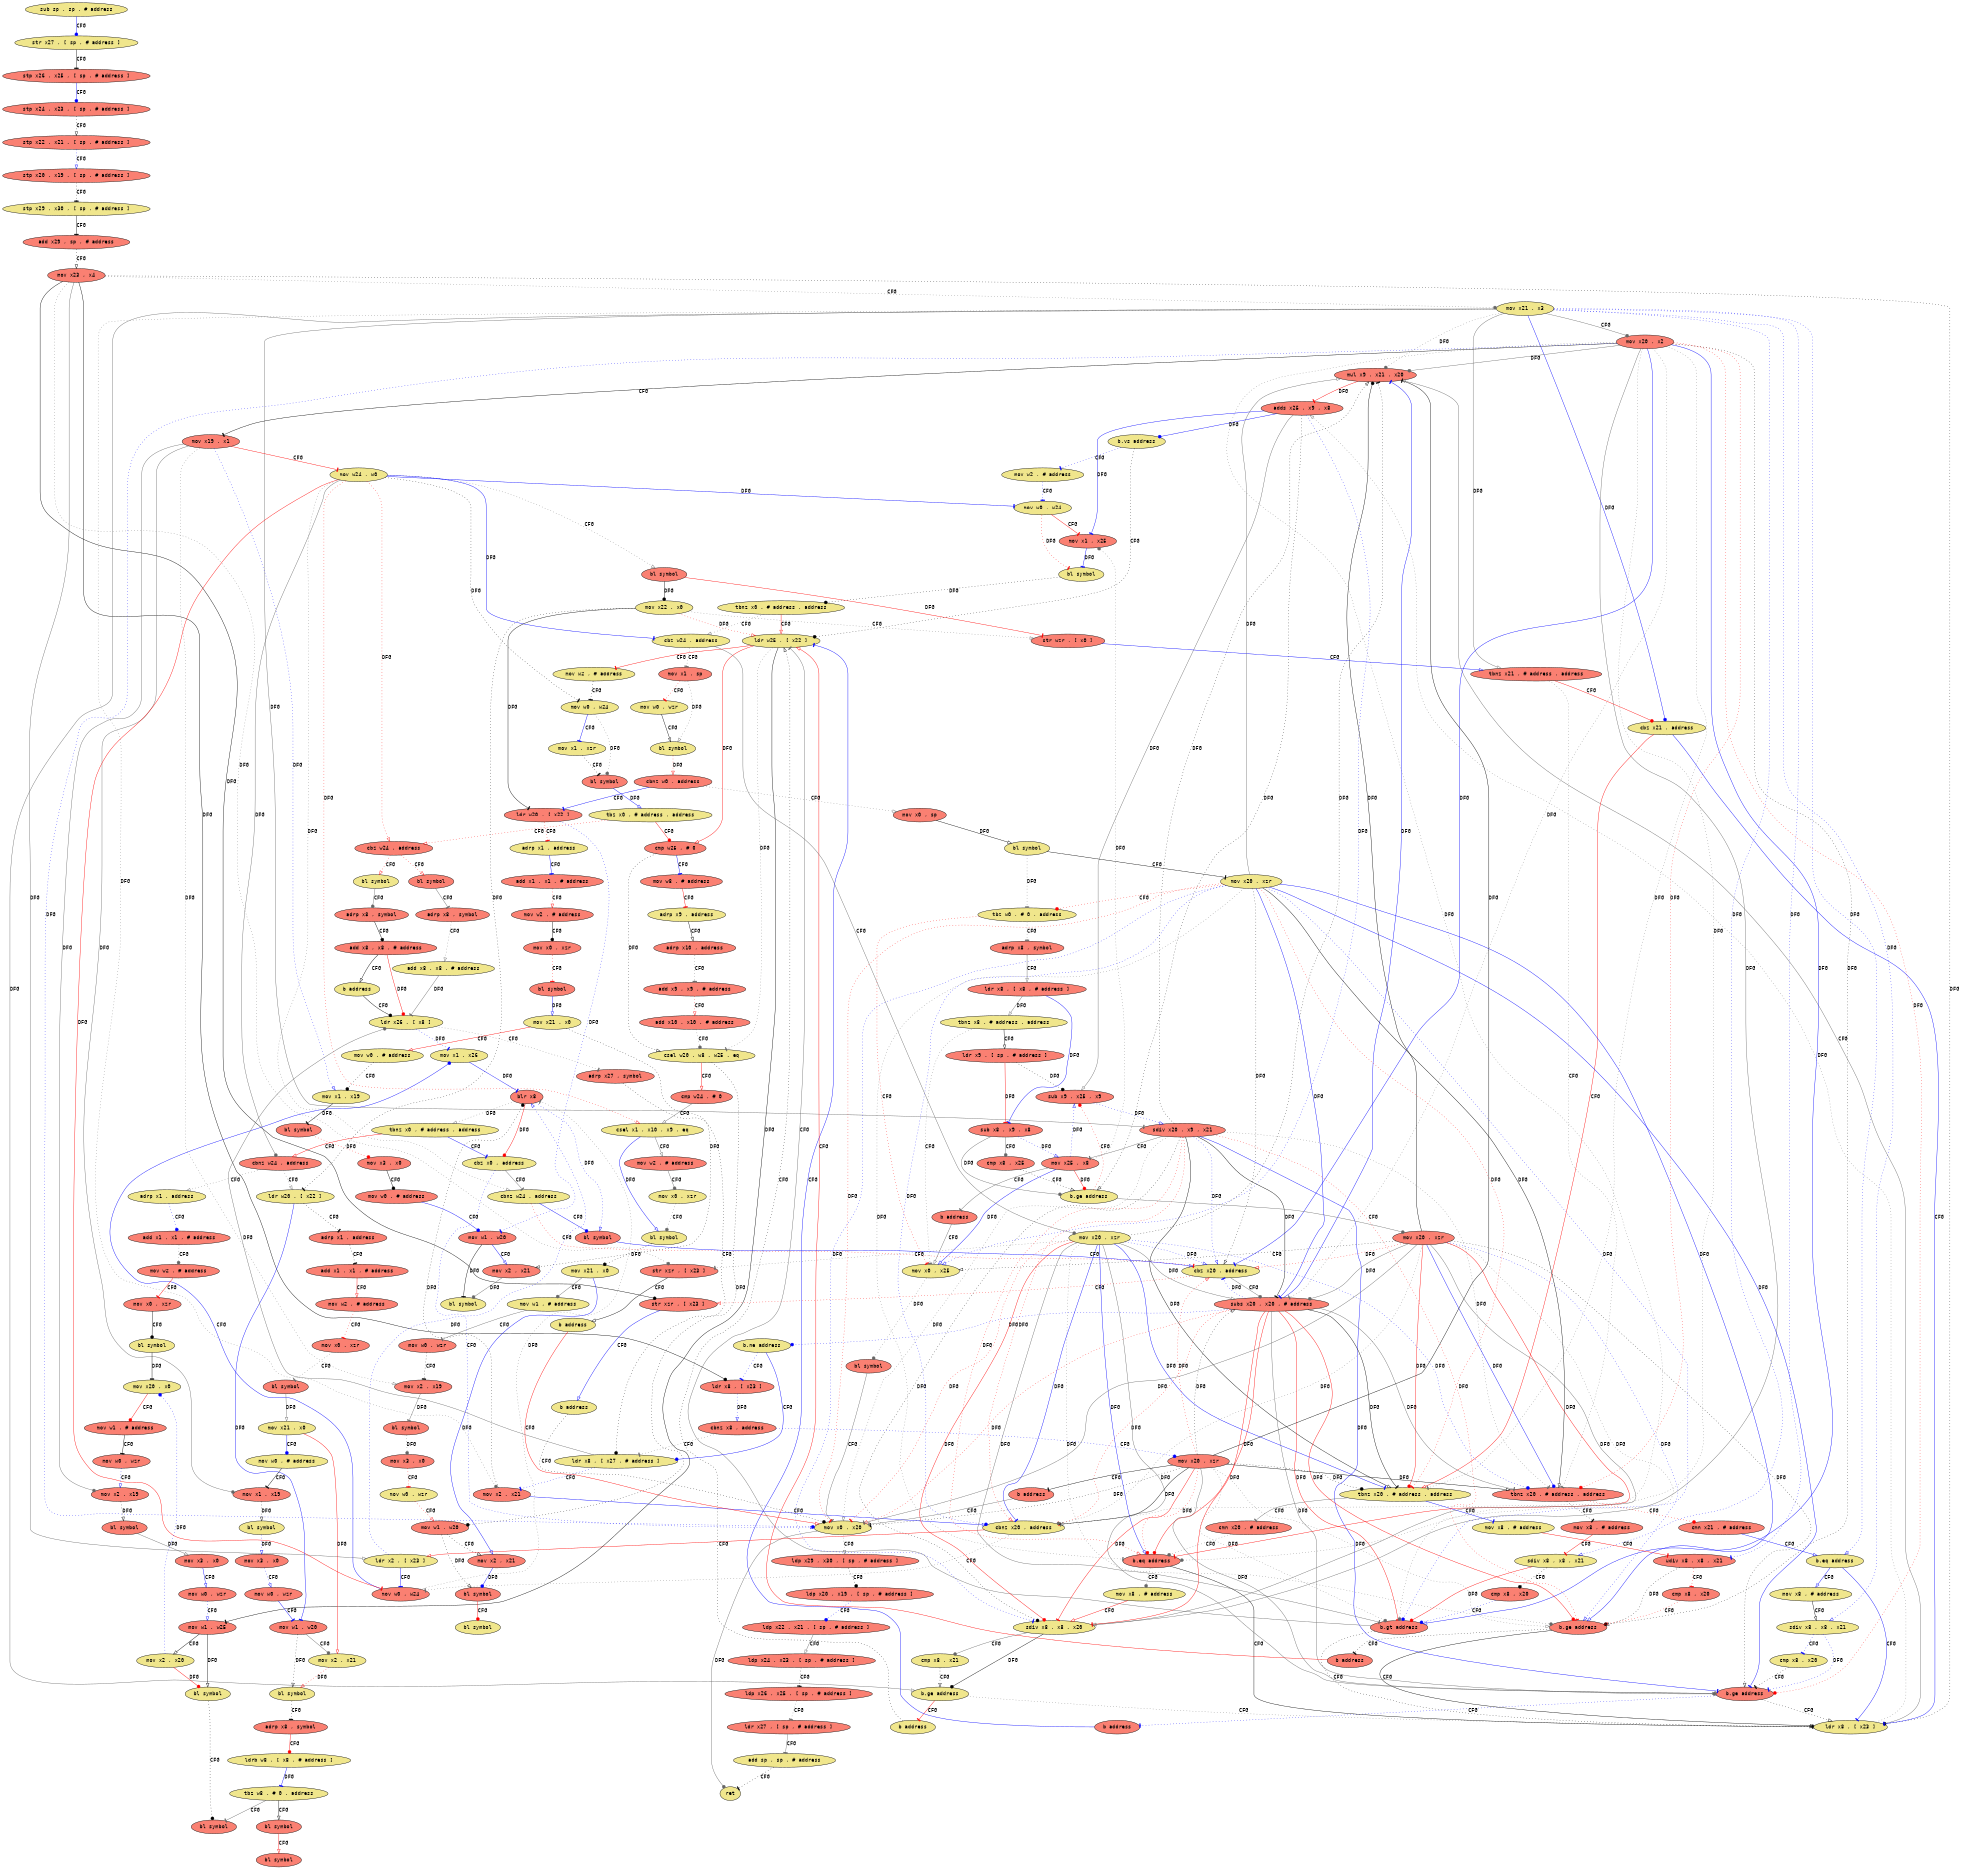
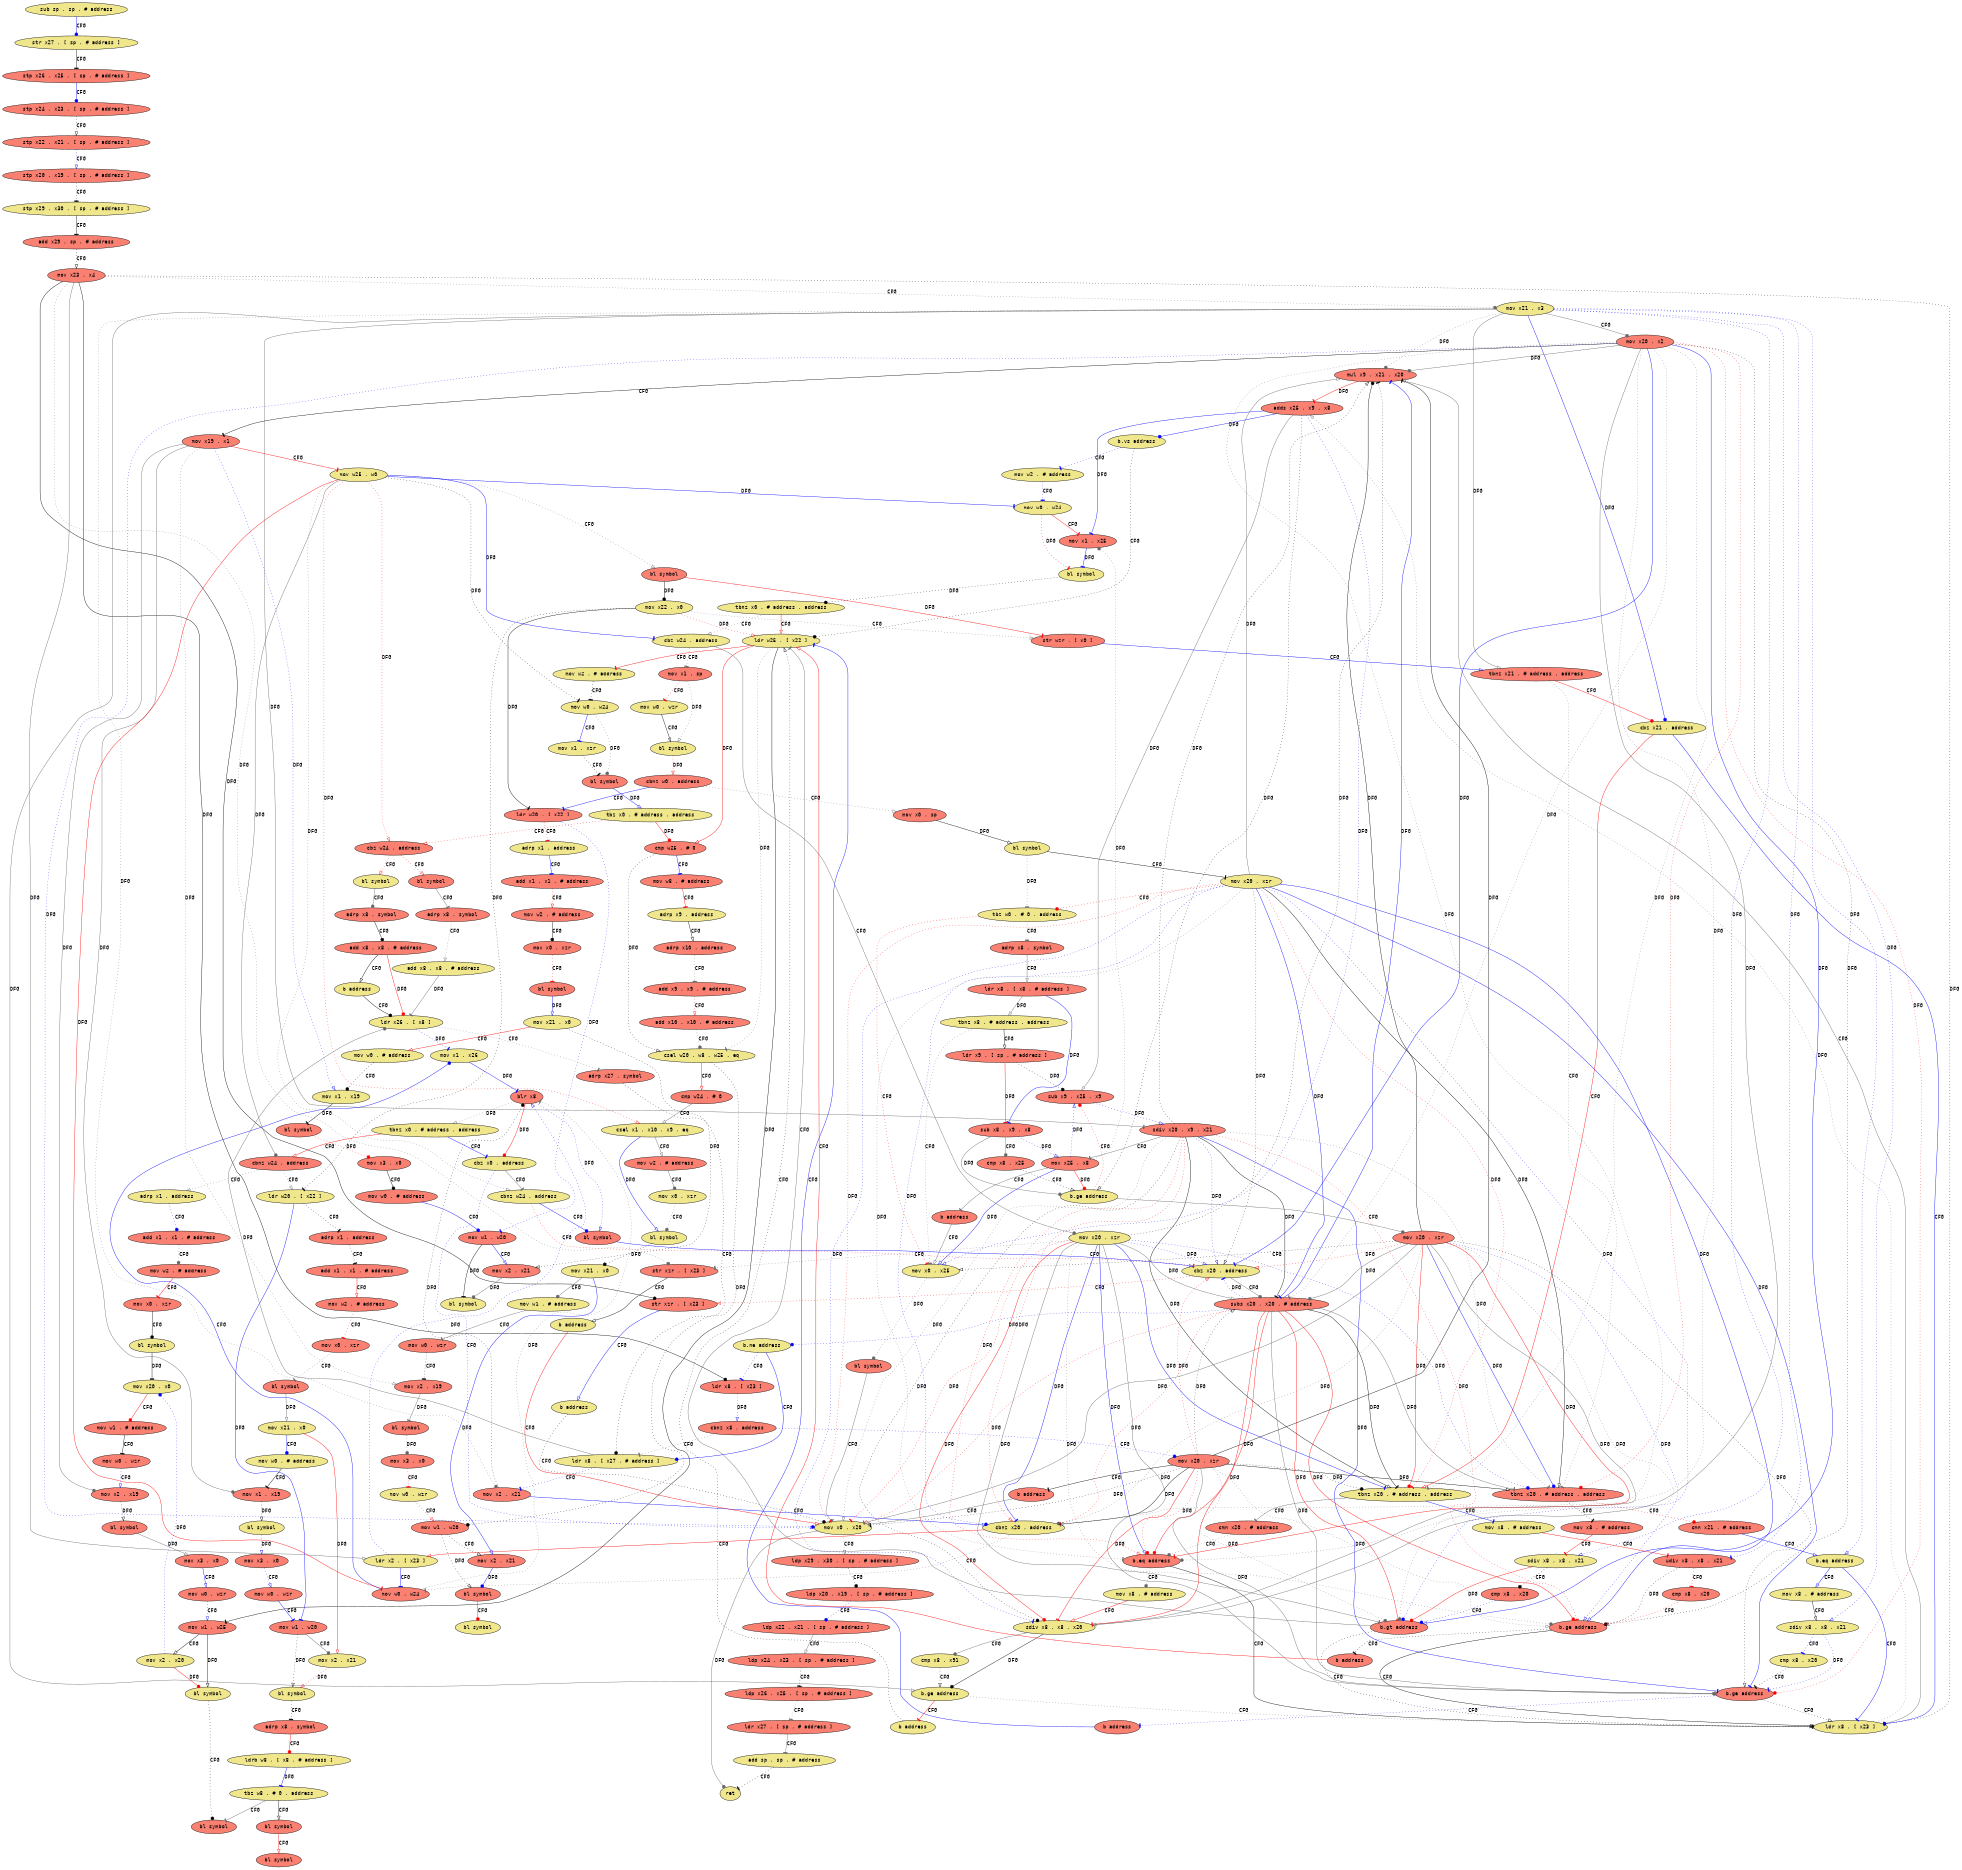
node "mov w24 , w0": label "mov w24 , w0" -> "mov w25 , w0"
edge "tbz x0 , # address , address" -> "cmp w25 , # 0": label "CFG" -> "DFG"
edge "subs x20 , x20 , # address" -> "cbnz x20 , address": arrowhead tee -> dot
node "cmp x8 , x21": label "cmp x8 , x21" -> "cmp x8 , x91"
